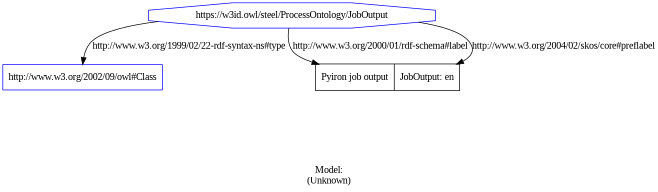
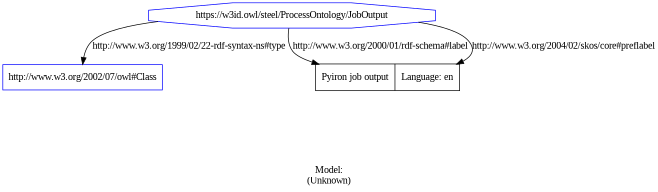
node "http://www.w3.org/2002/09/owl#Class": label "http://www.w3.org/2002/09/owl#Class" -> "http://www.w3.org/2002/07/owl#Class"
node "Pyiron job output": text "JobOutput: en" -> "Language: en"
